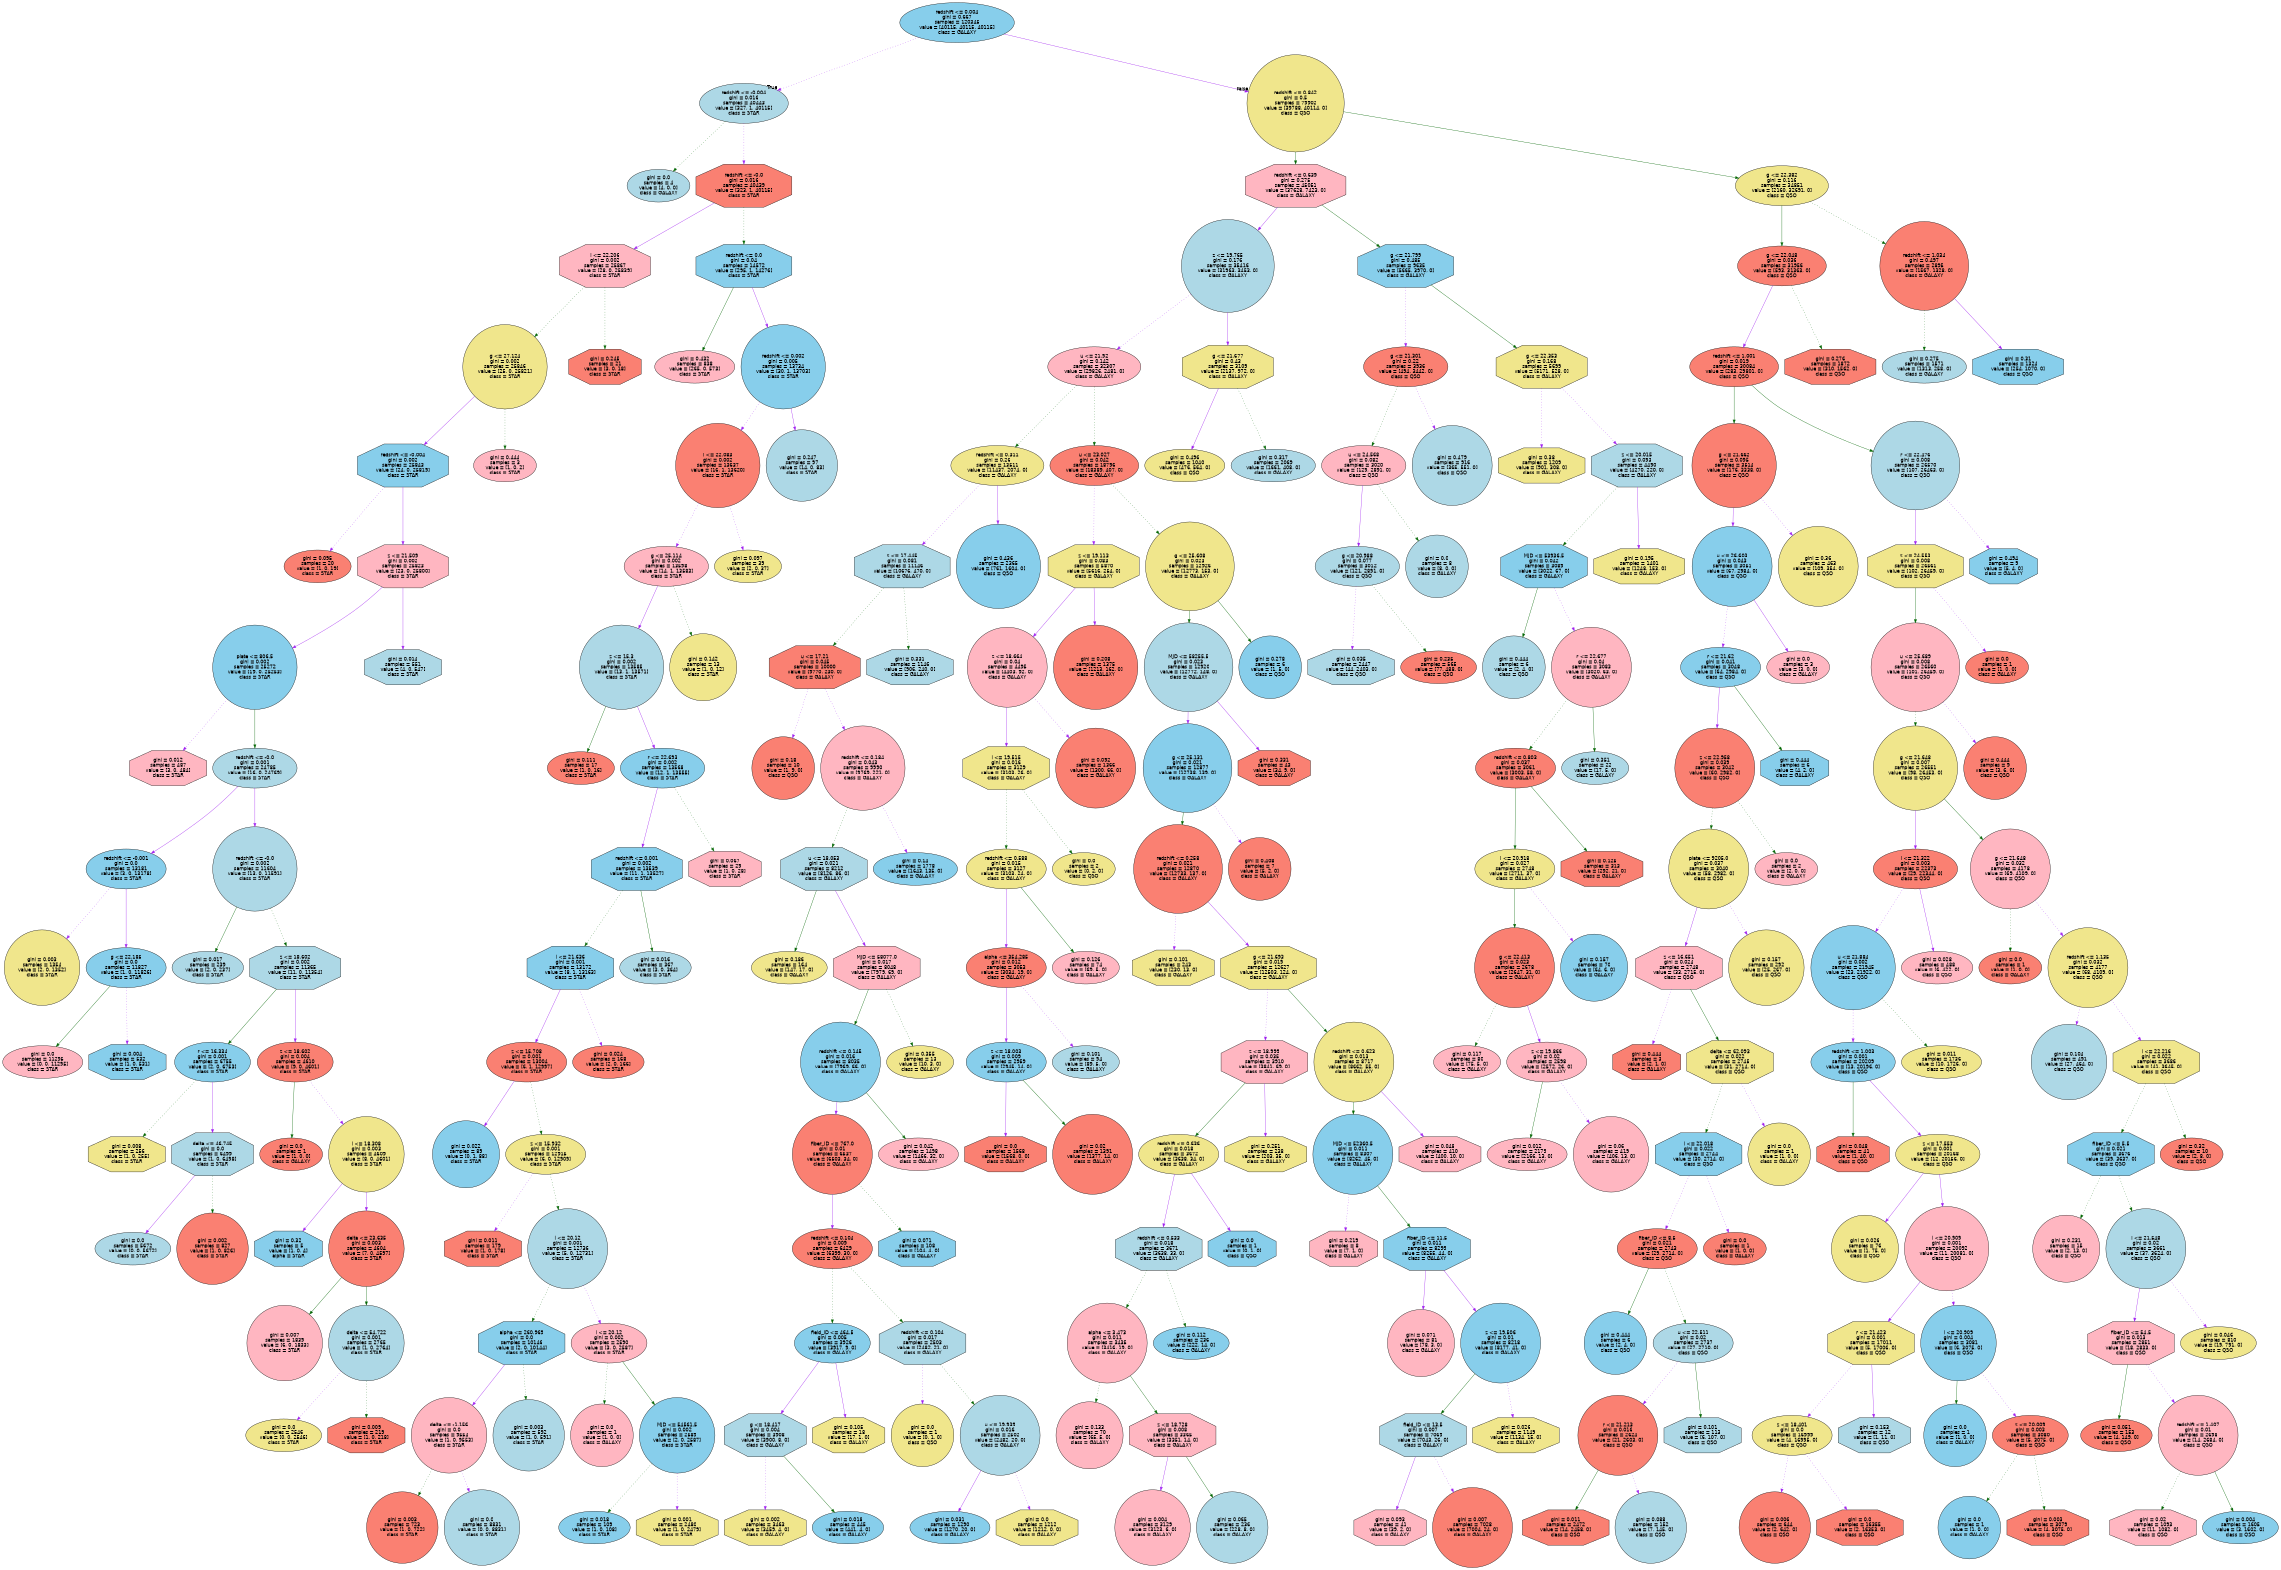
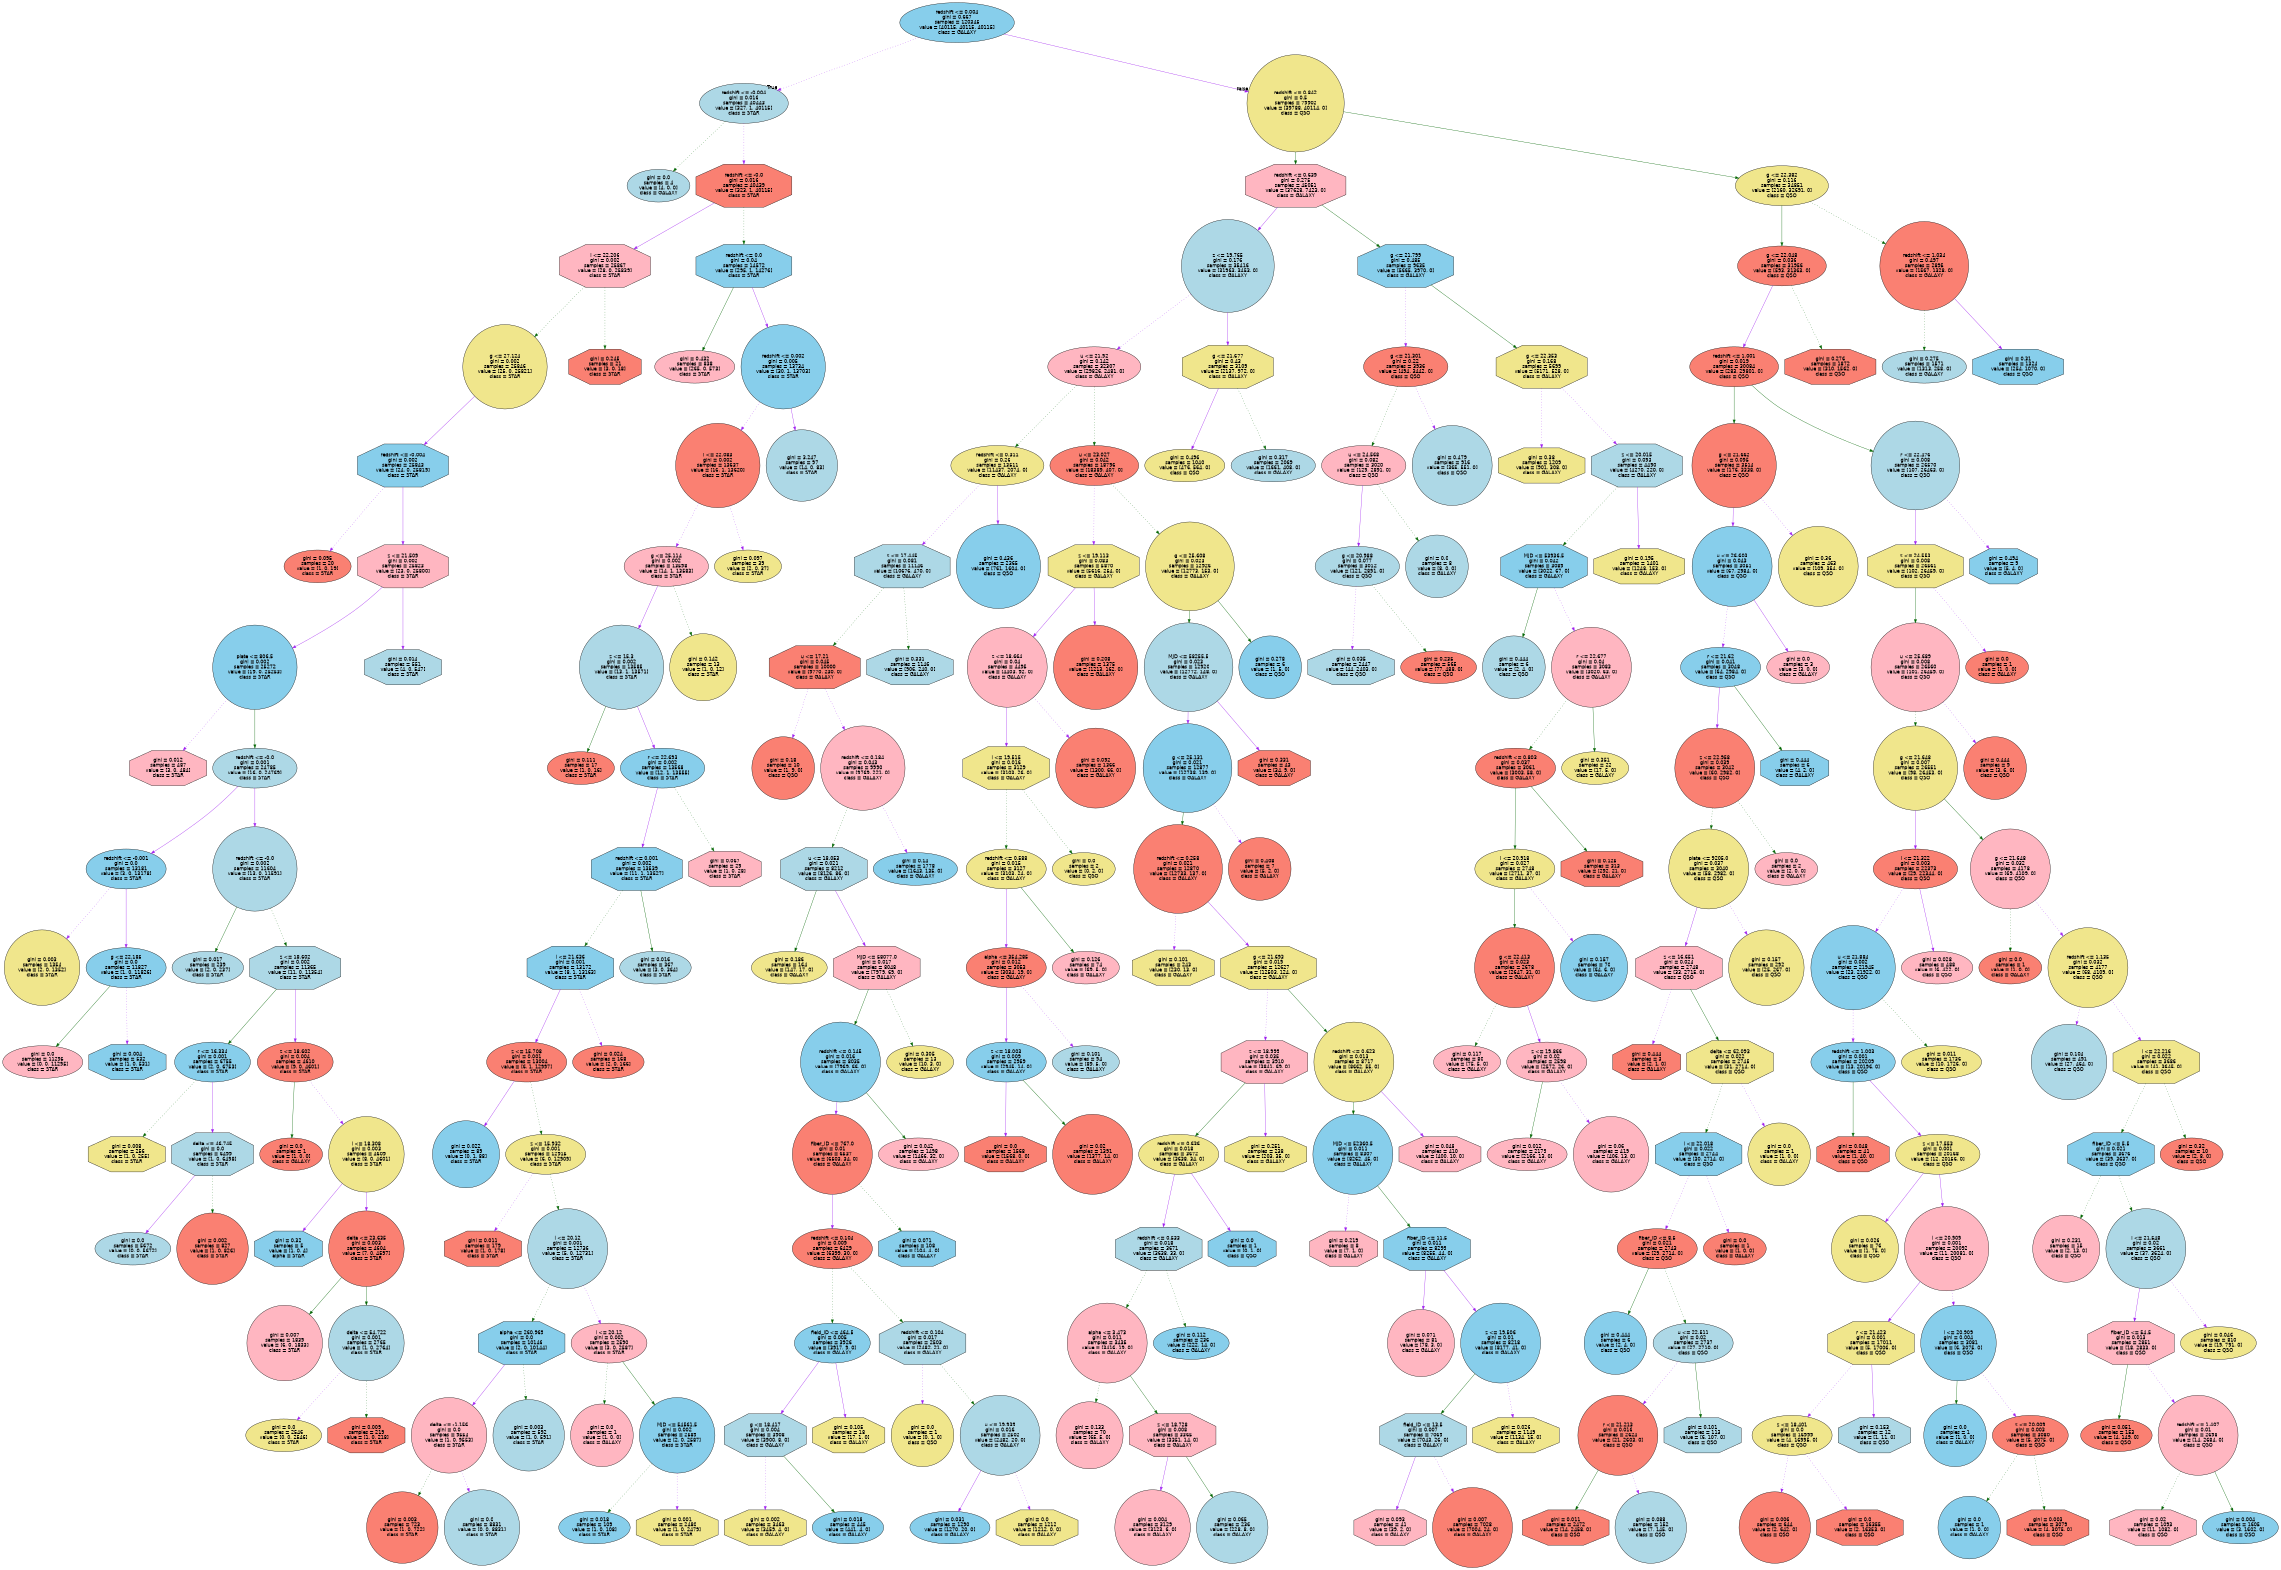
node "gini = 0.444 samples = 3 value = [1, 0, 2] class = STAR": removed
node "gini = 0.247 samples = 97 value = [14, 0, 83] class = STAR": label "gini = 0.247 samples = 97 value = [14, 0, 83] class = STAR" -> "gini = 3.247 samples = 97 value = [14, 0, 83] class = STAR"
node "gini = 0.351 samples = 22 value = [17, 5, 0] class = GALAXY": fillcolor lightblue -> khaki
node "gini = 0.355 samples = 13 value = [10, 3, 0] class = GALAXY": label "gini = 0.355 samples = 13 value = [10, 3, 0] class = GALAXY" -> "gini = 0.305 samples = 13 value = [10, 3, 0] class = GALAXY"
